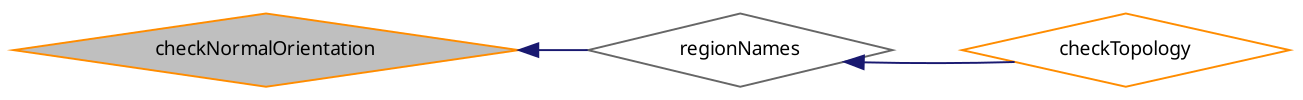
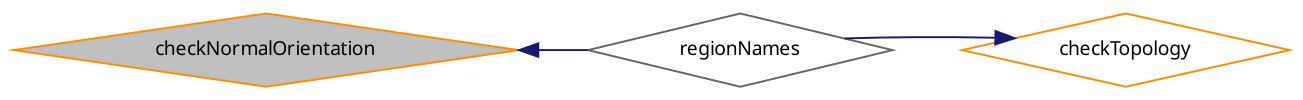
edge "checkTopology" -> "regionNames": reversed
